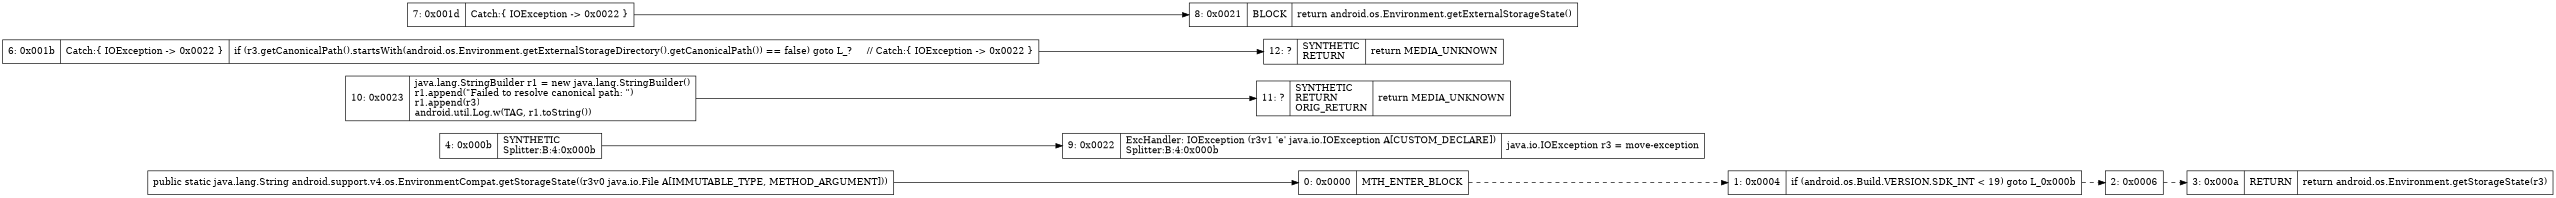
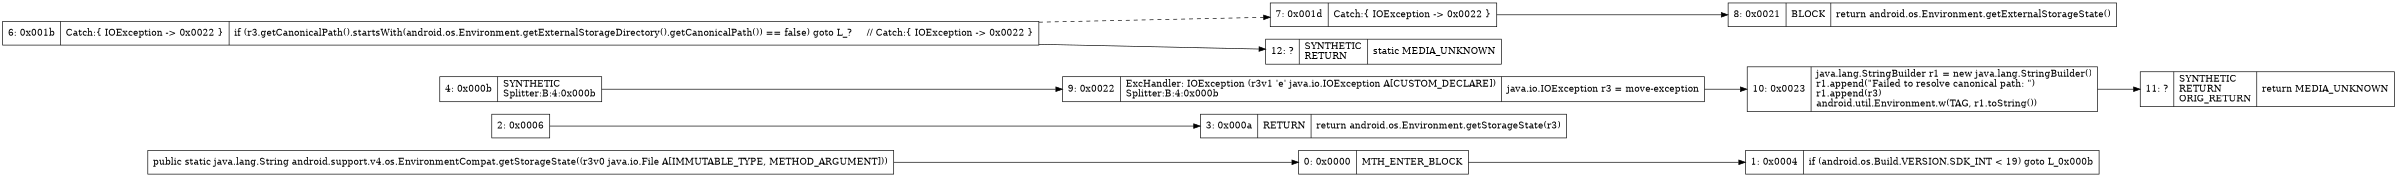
edge "6: 0x001b" -> "7: 0x001d": added
node "12: ?": text "return MEDIA_UNKNOWN" -> "static MEDIA_UNKNOWN"
edge "9: 0x0022" -> "10: 0x0023": added
node "10: 0x0023": text "android.util.Log.w(TAG, r1.toString())" -> "android.util.Environment.w(TAG, r1.toString())"
edge "0: 0x0000" -> "1: 0x0004": style dashed -> solid
edge "1: 0x0004" -> "2: 0x0006": removed
edge "2: 0x0006" -> "3: 0x000a": style dashed -> solid
